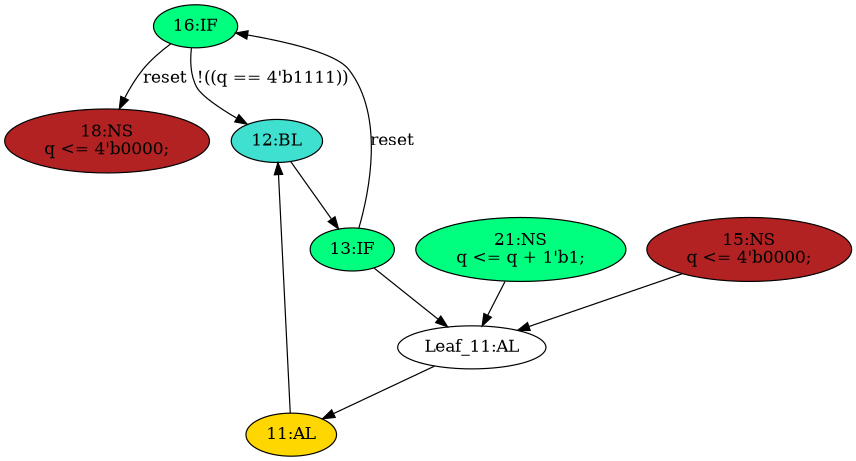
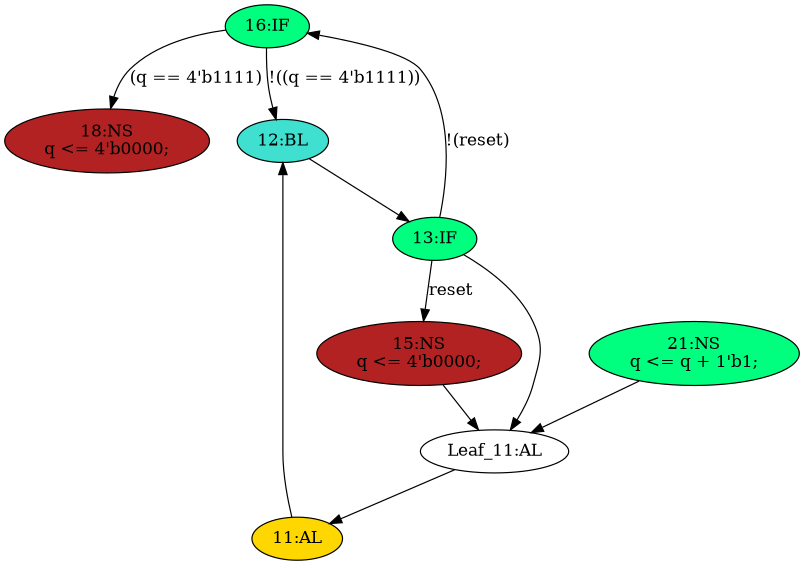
edge "16:IF" -> "18:NS q <= 4'b0000;": label "reset" -> "(q == 4'b1111)"
edge "13:IF" -> "16:IF": label "reset" -> "!(reset)"
edge "13:IF" -> "15:NS q <= 4'b0000;": added, label "reset"
